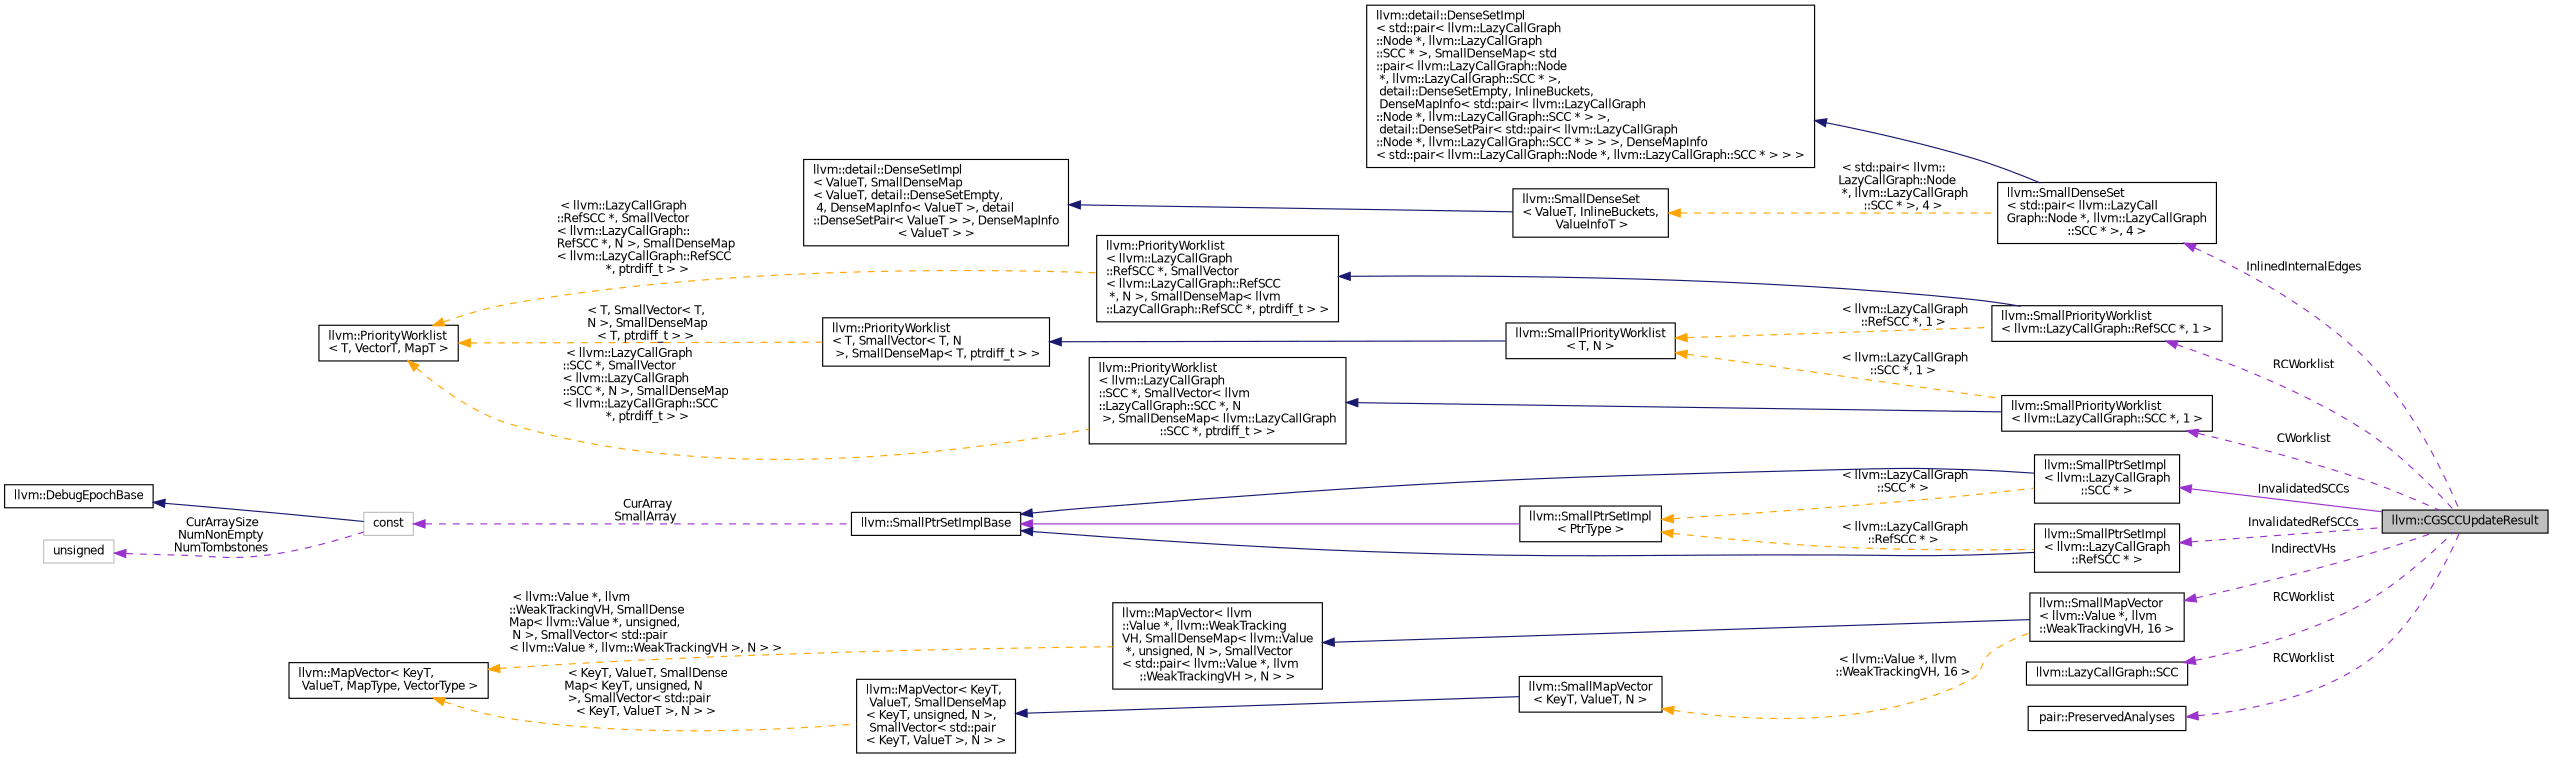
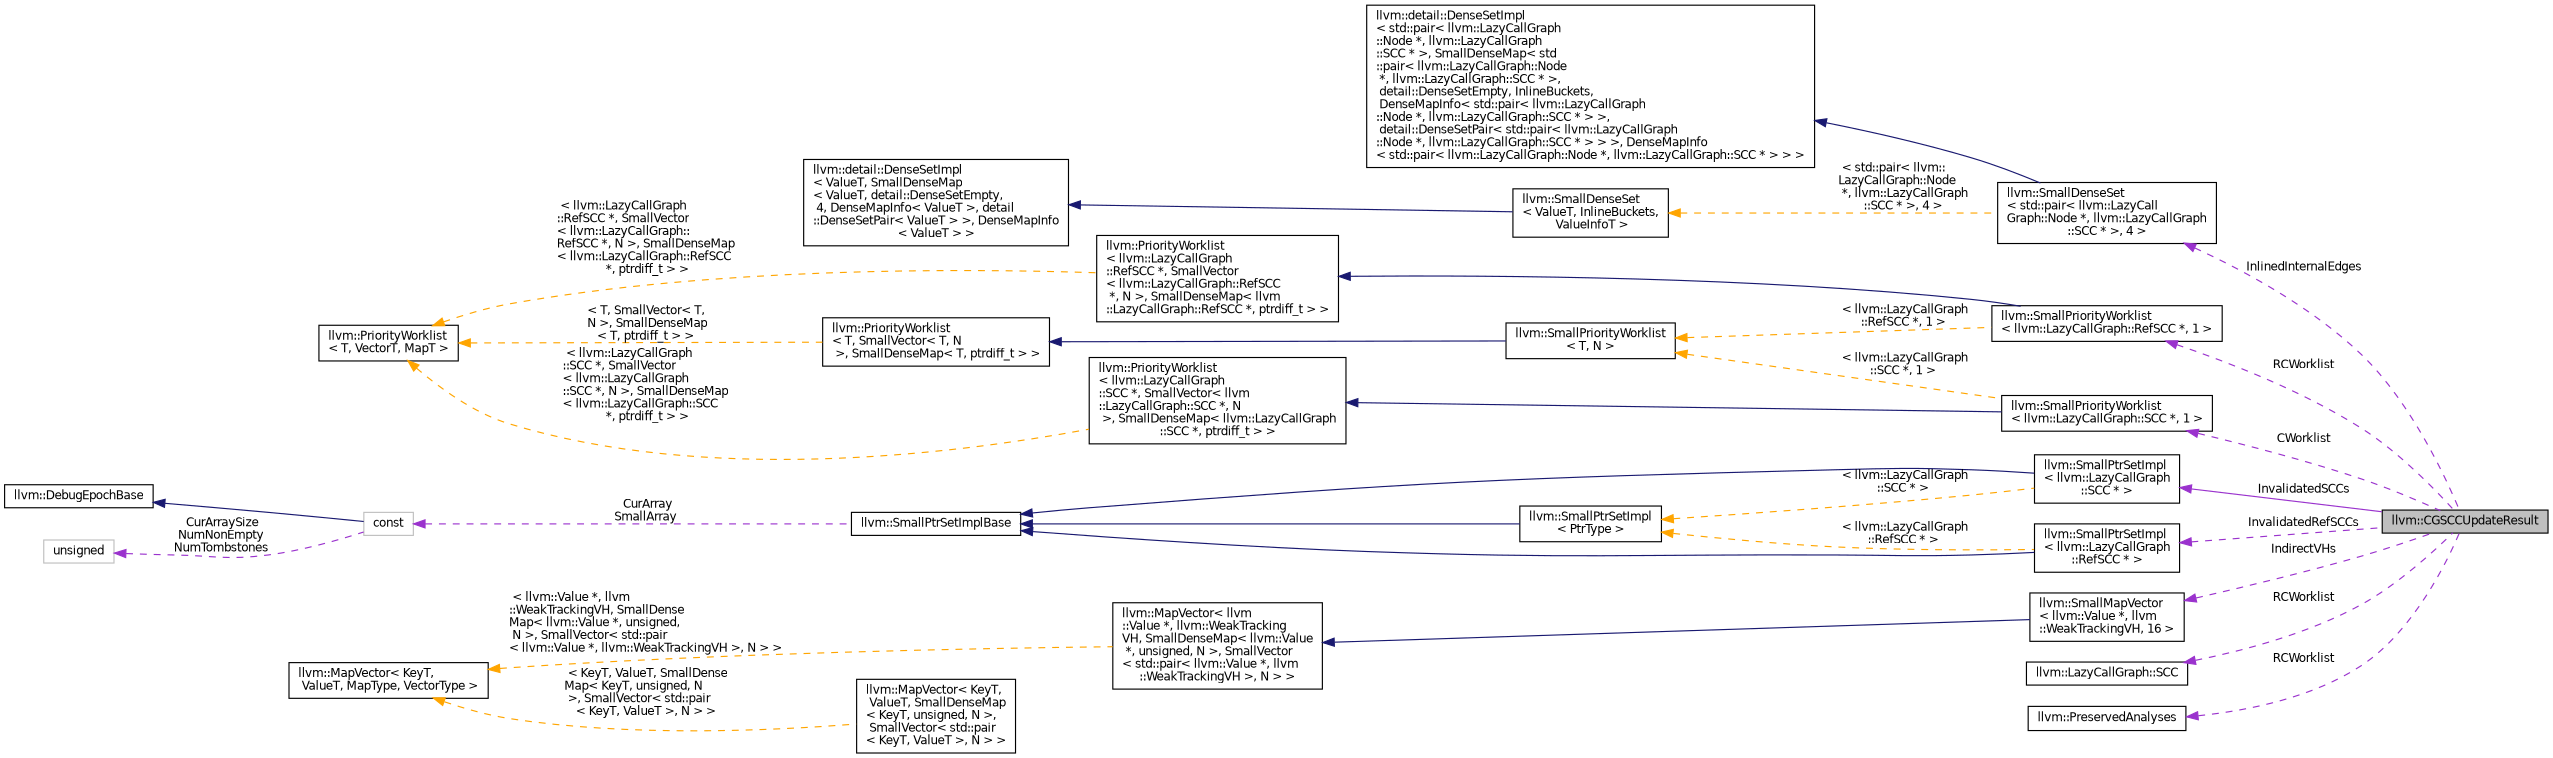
edge "llvm::SmallPtrSetImpl < PtrType >" -> "llvm::SmallPtrSetImplBase": color darkorchid3 -> midnightblue
node "llvm::SmallMapVector < KeyT, ValueT, N >": removed
node "pair::PreservedAnalyses": label "pair::PreservedAnalyses" -> "llvm::PreservedAnalyses"
